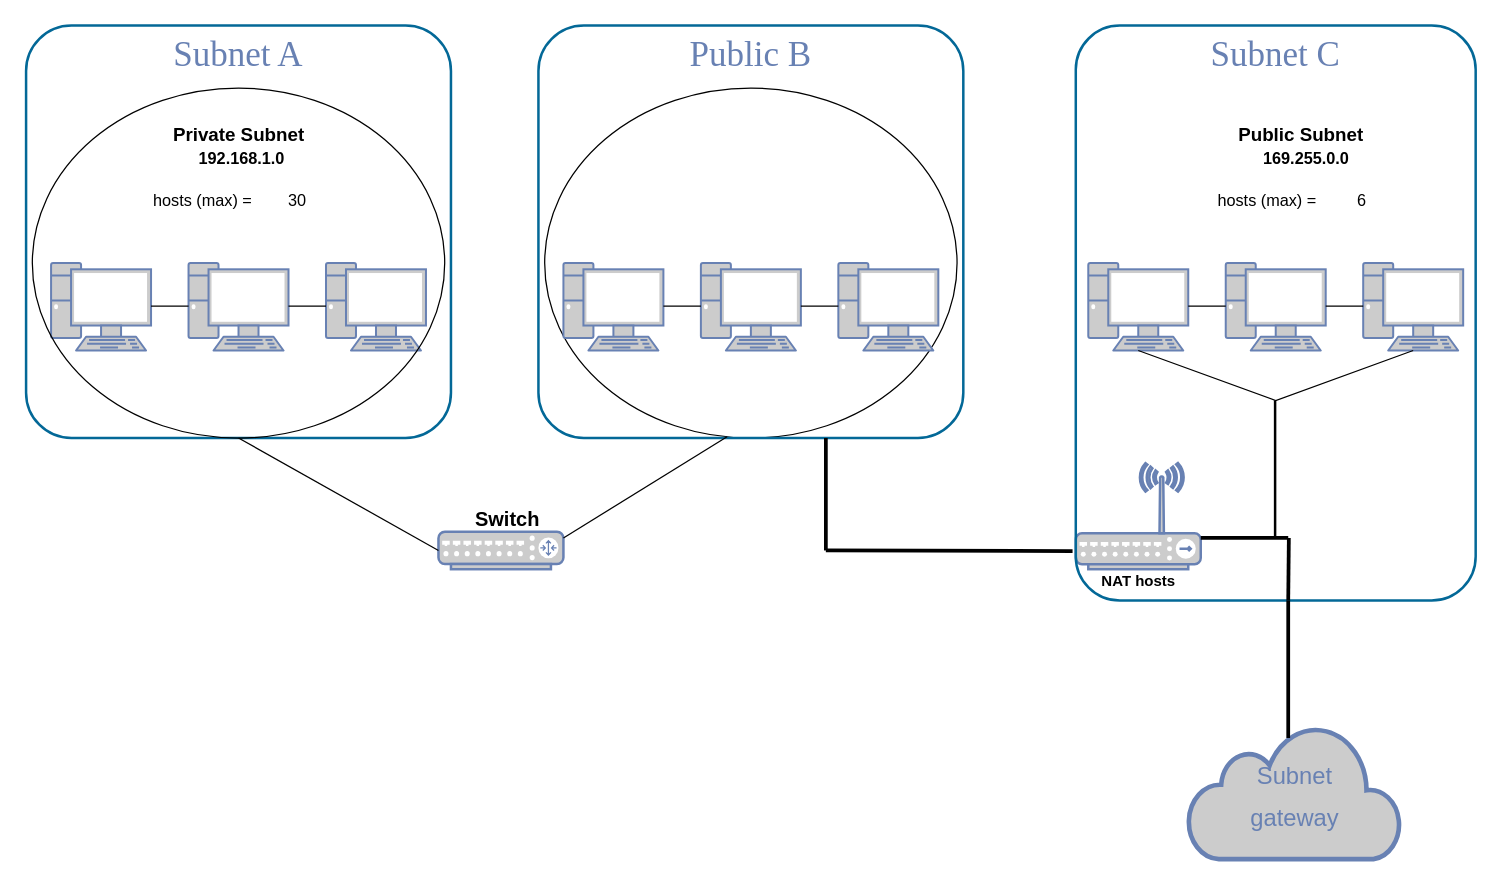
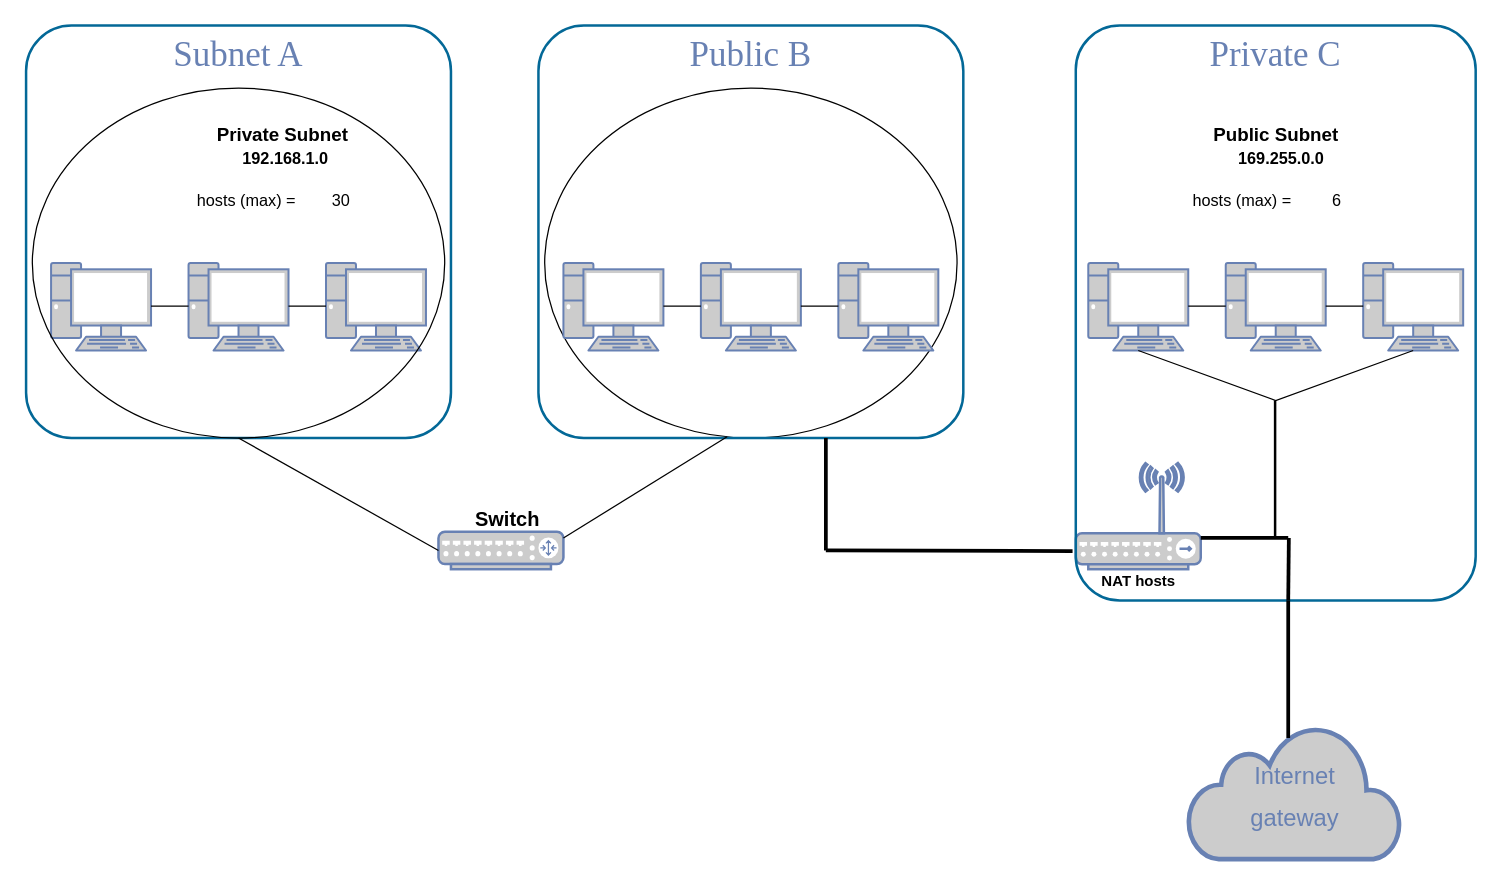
node "Subnet C": label "Subnet C" -> "Private C"
node "Private Subnet 192.168.1.0 hosts (max) = 30": moved (238, 176) -> (282, 176)
node "Public Subnet 169.255.0.0 hosts (max) = 6": moved (1301, 176) -> (1276, 176)
node "Subnet gateway": label "Subnet gateway" -> "Internet gateway"
